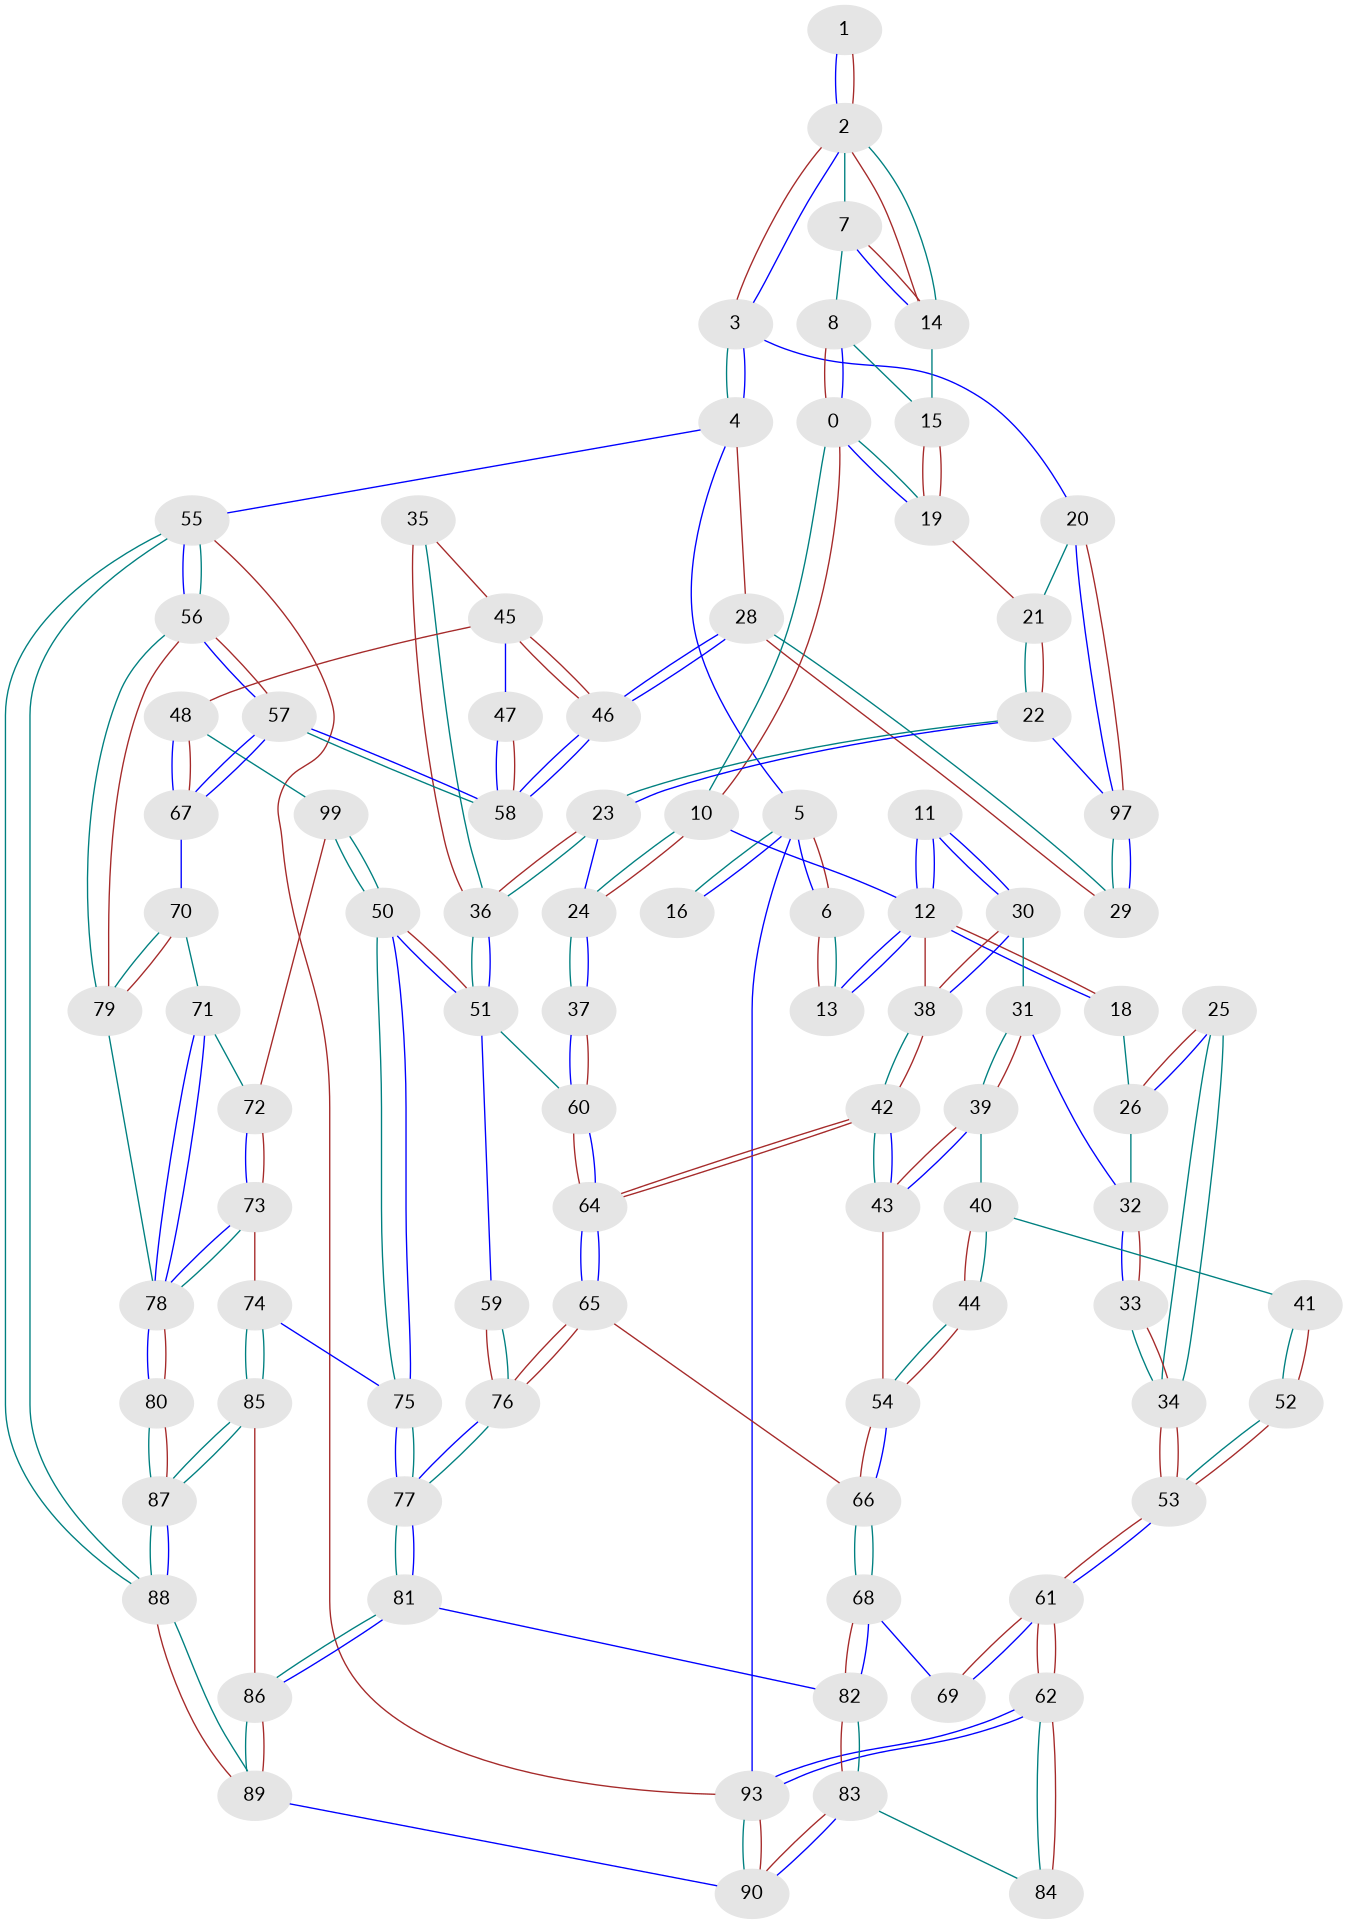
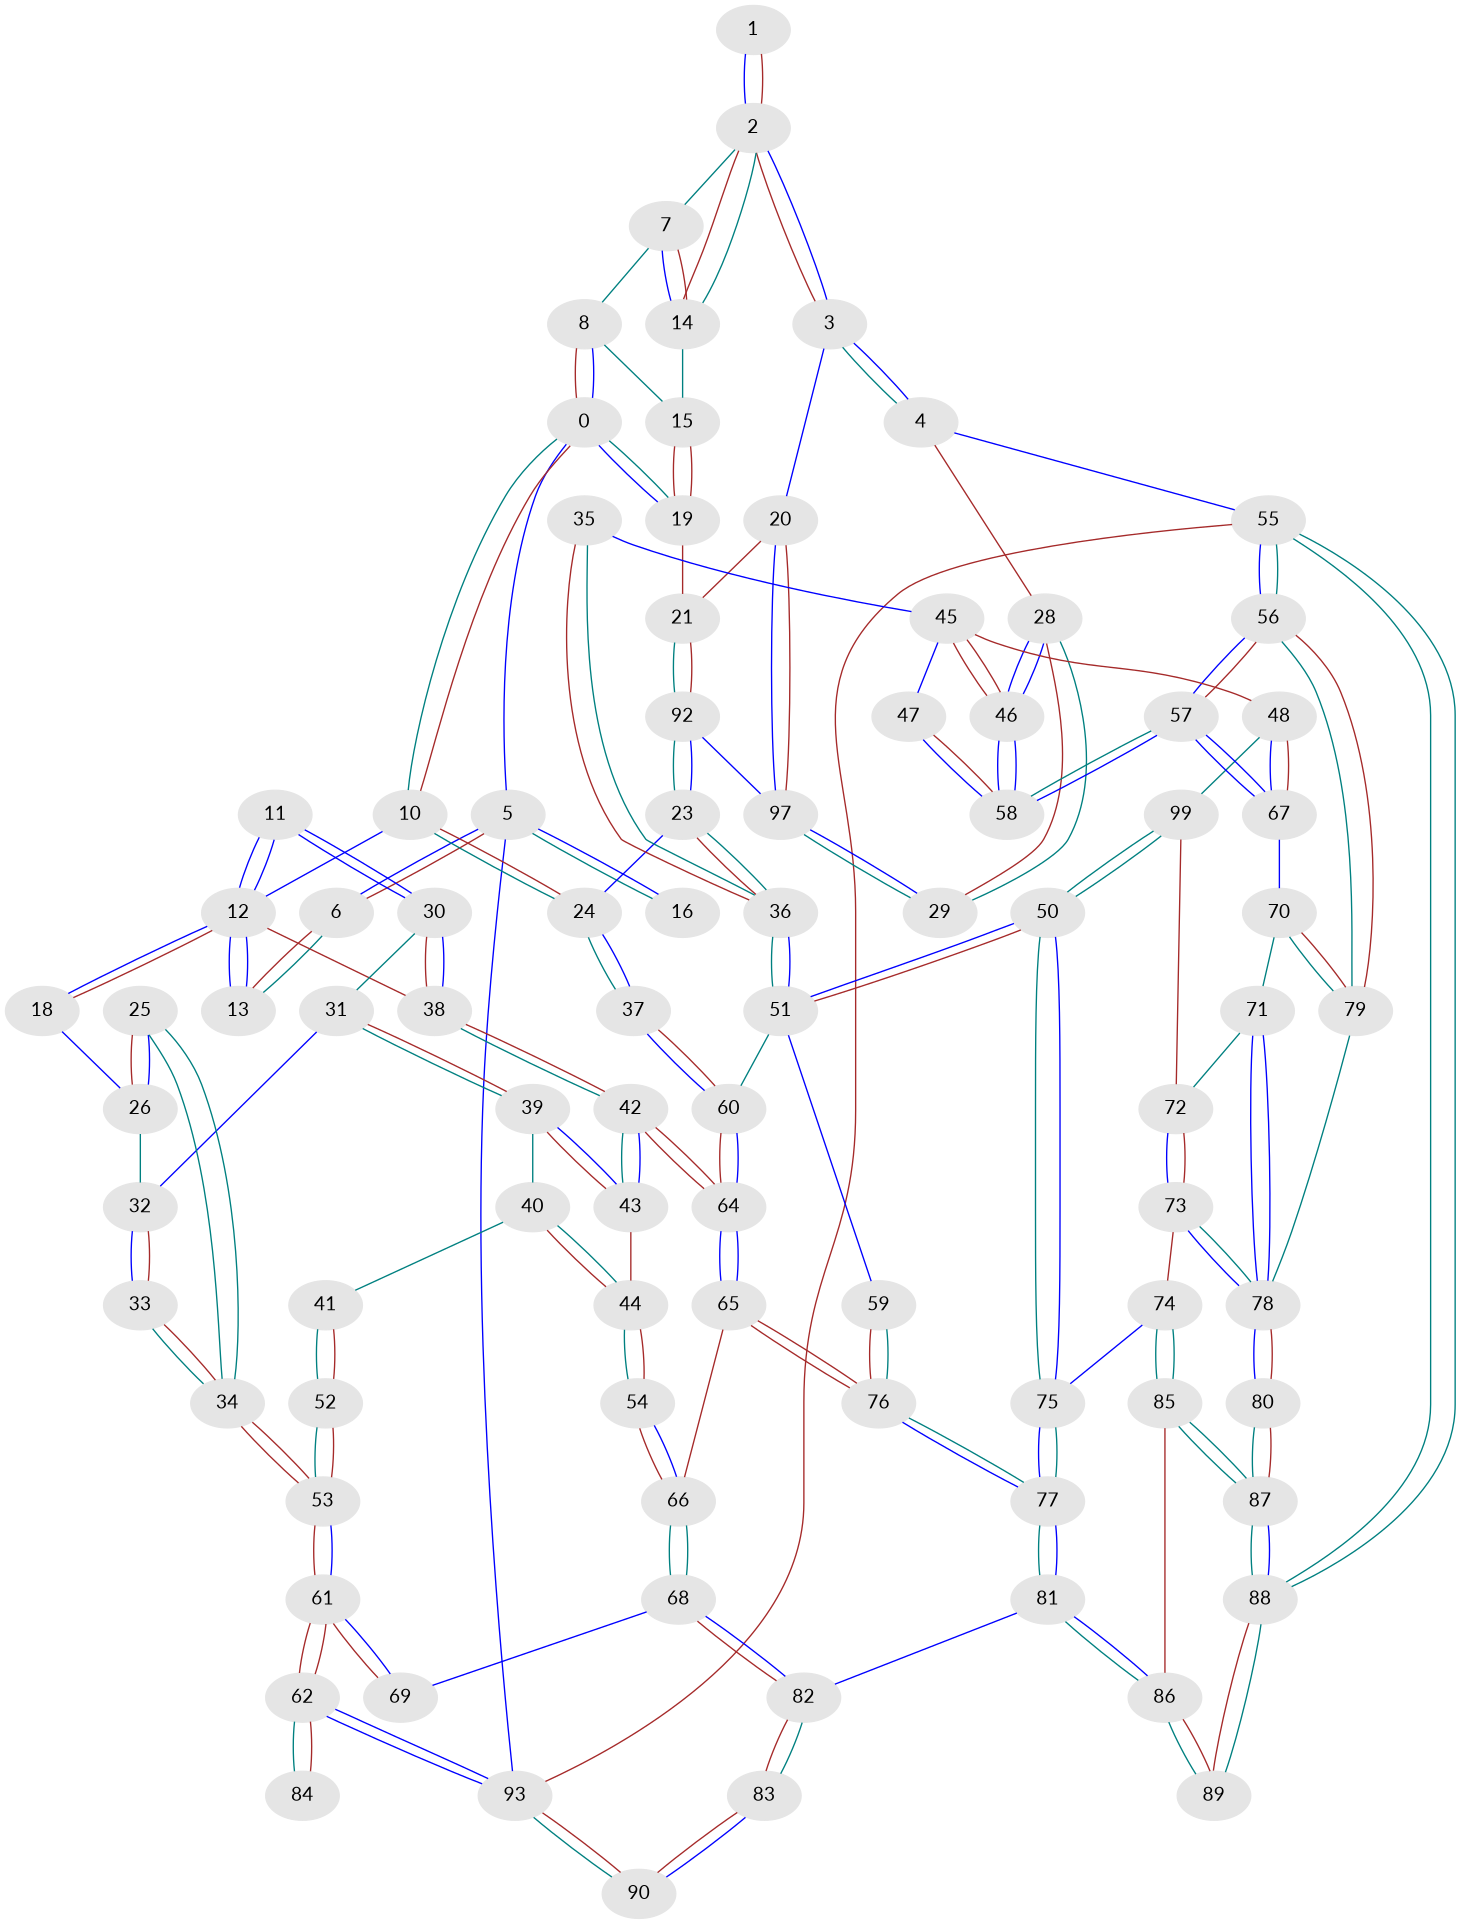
edge "35" -- "45": color brown -> blue
edge "20" -- "21": color teal -> brown
edge "4" -- "5": now "0" -- "5"
node "22": label "22" -> "92"
edge "18" -- "26": color teal -> blue
edge "43" -- "54": now "43" -- "44"
edge "89" -- "90": removed
edge "83" -- "84": removed
